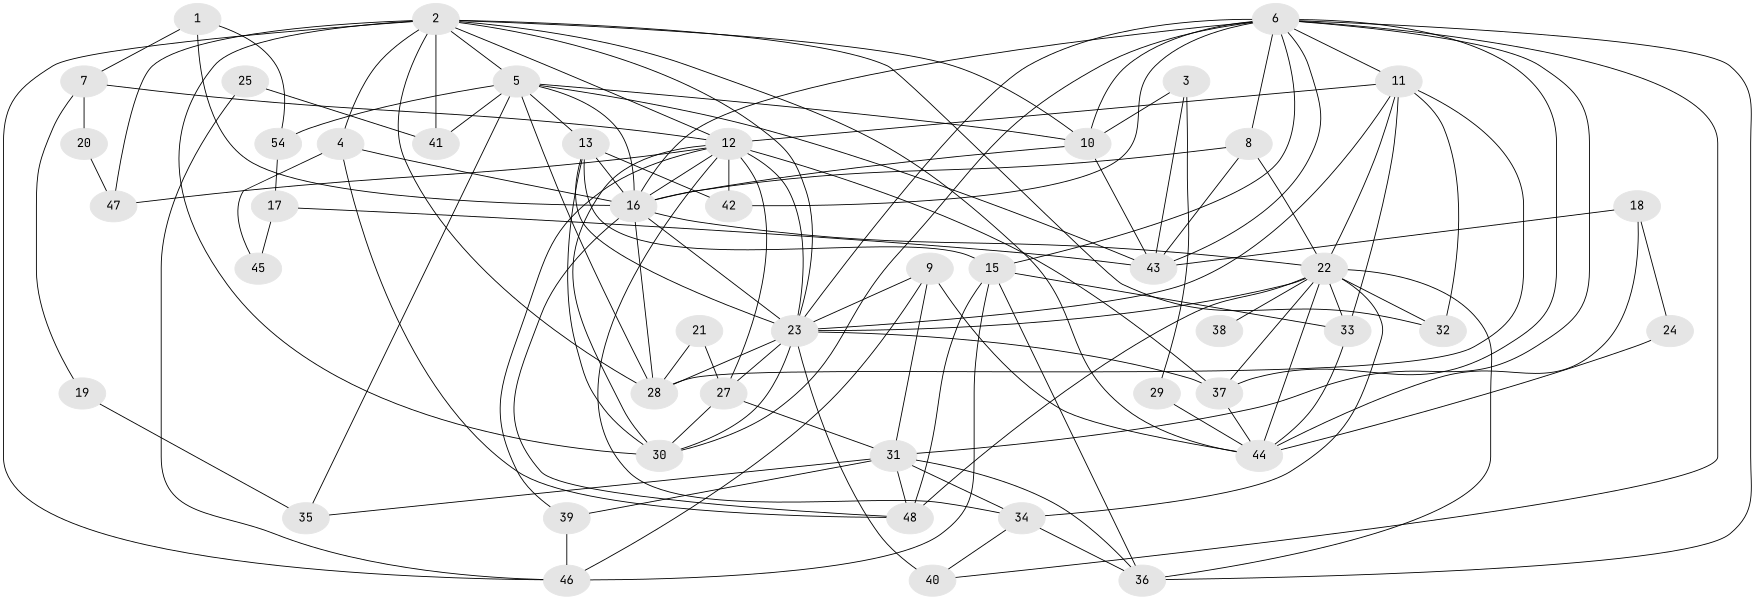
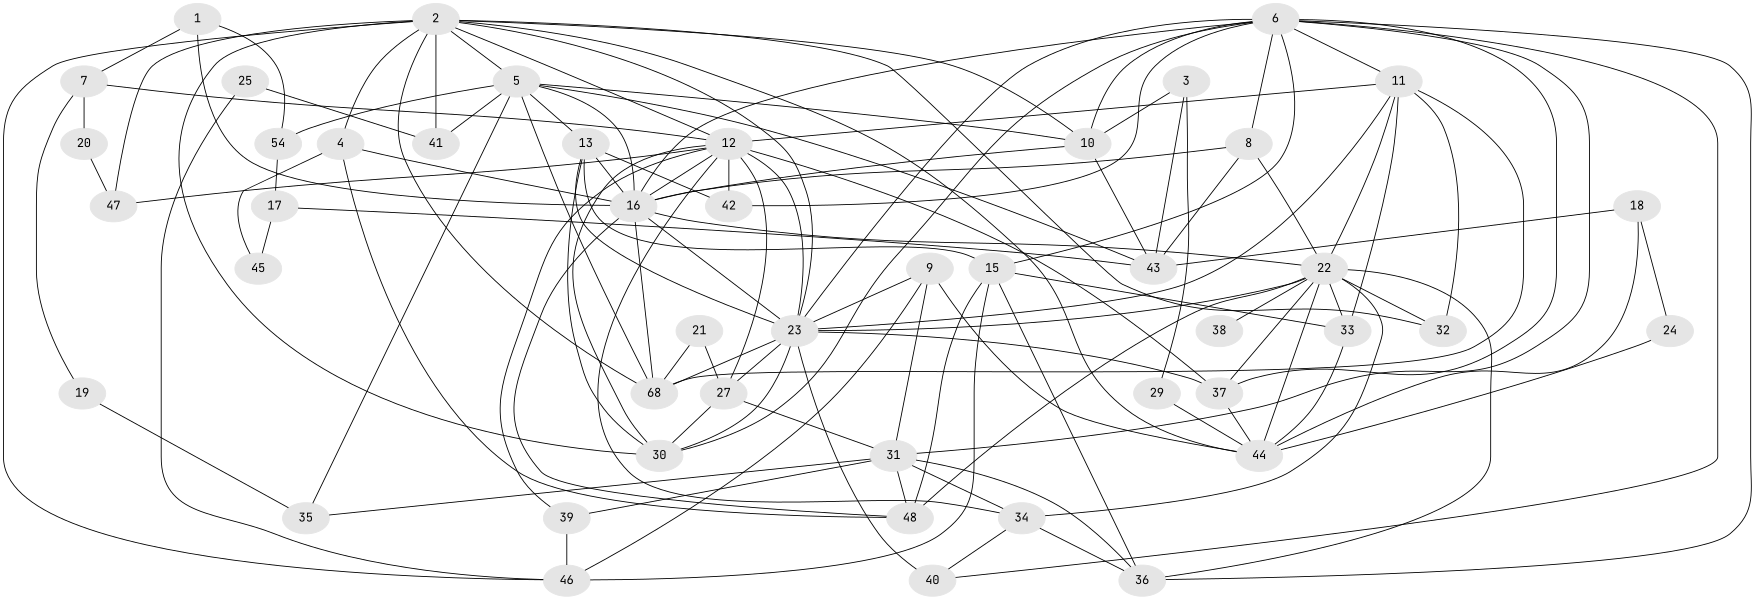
edge "6" -- "43": removed
node "28": label "28" -> "68"
